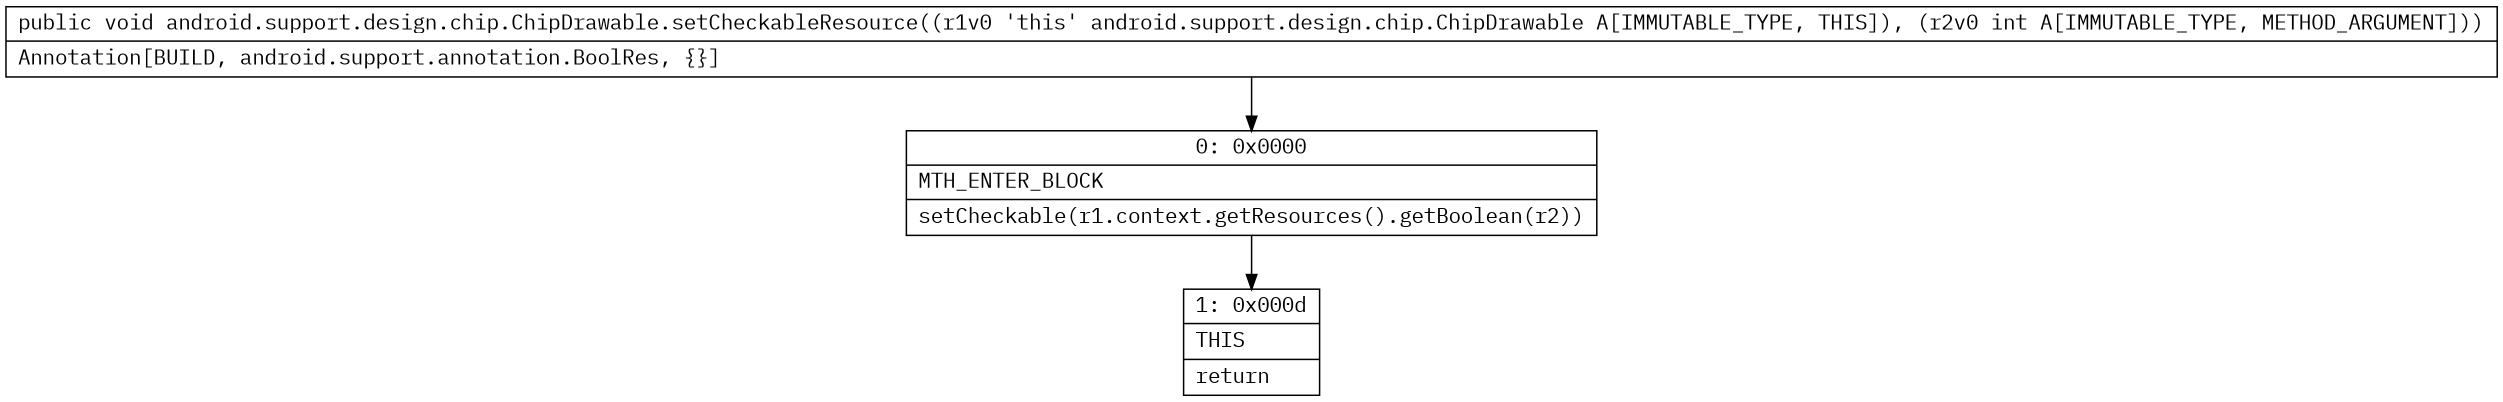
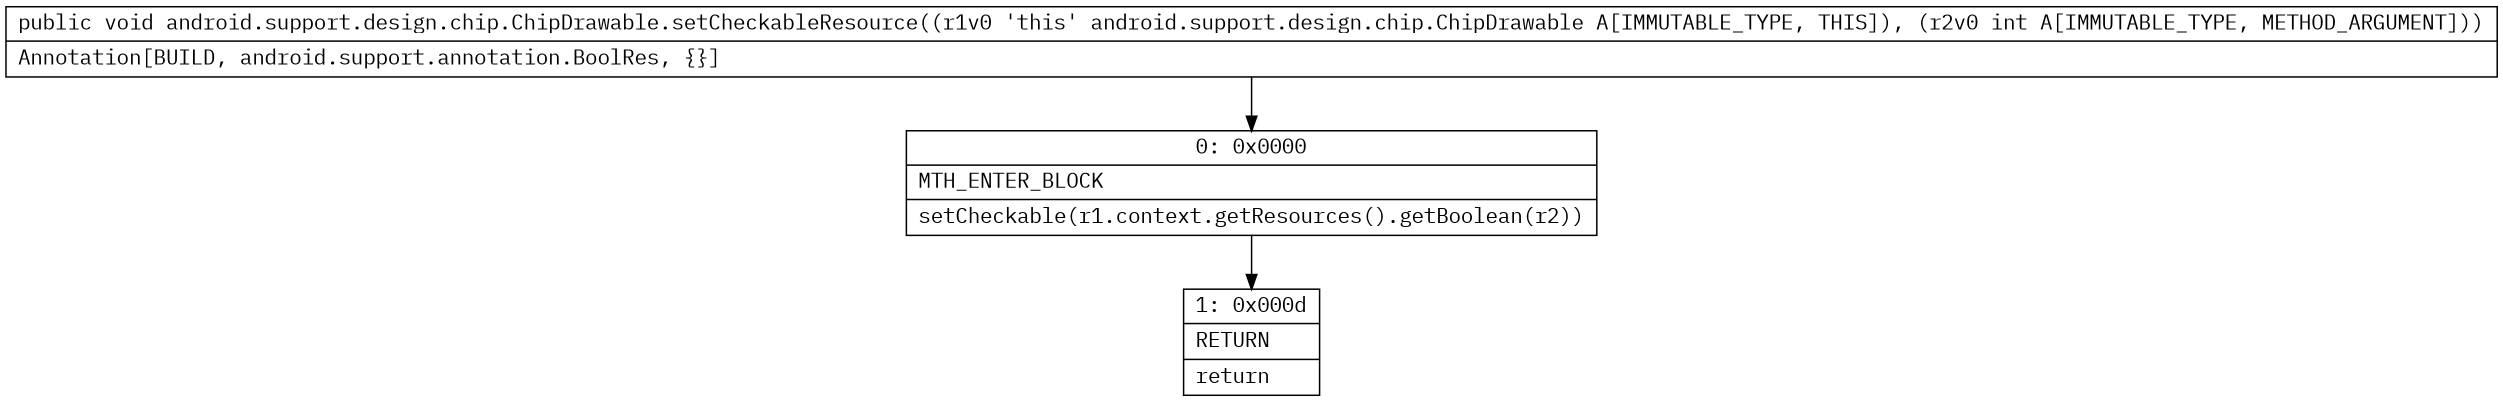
node "1: 0x000d": text "THIS" -> "RETURN"
